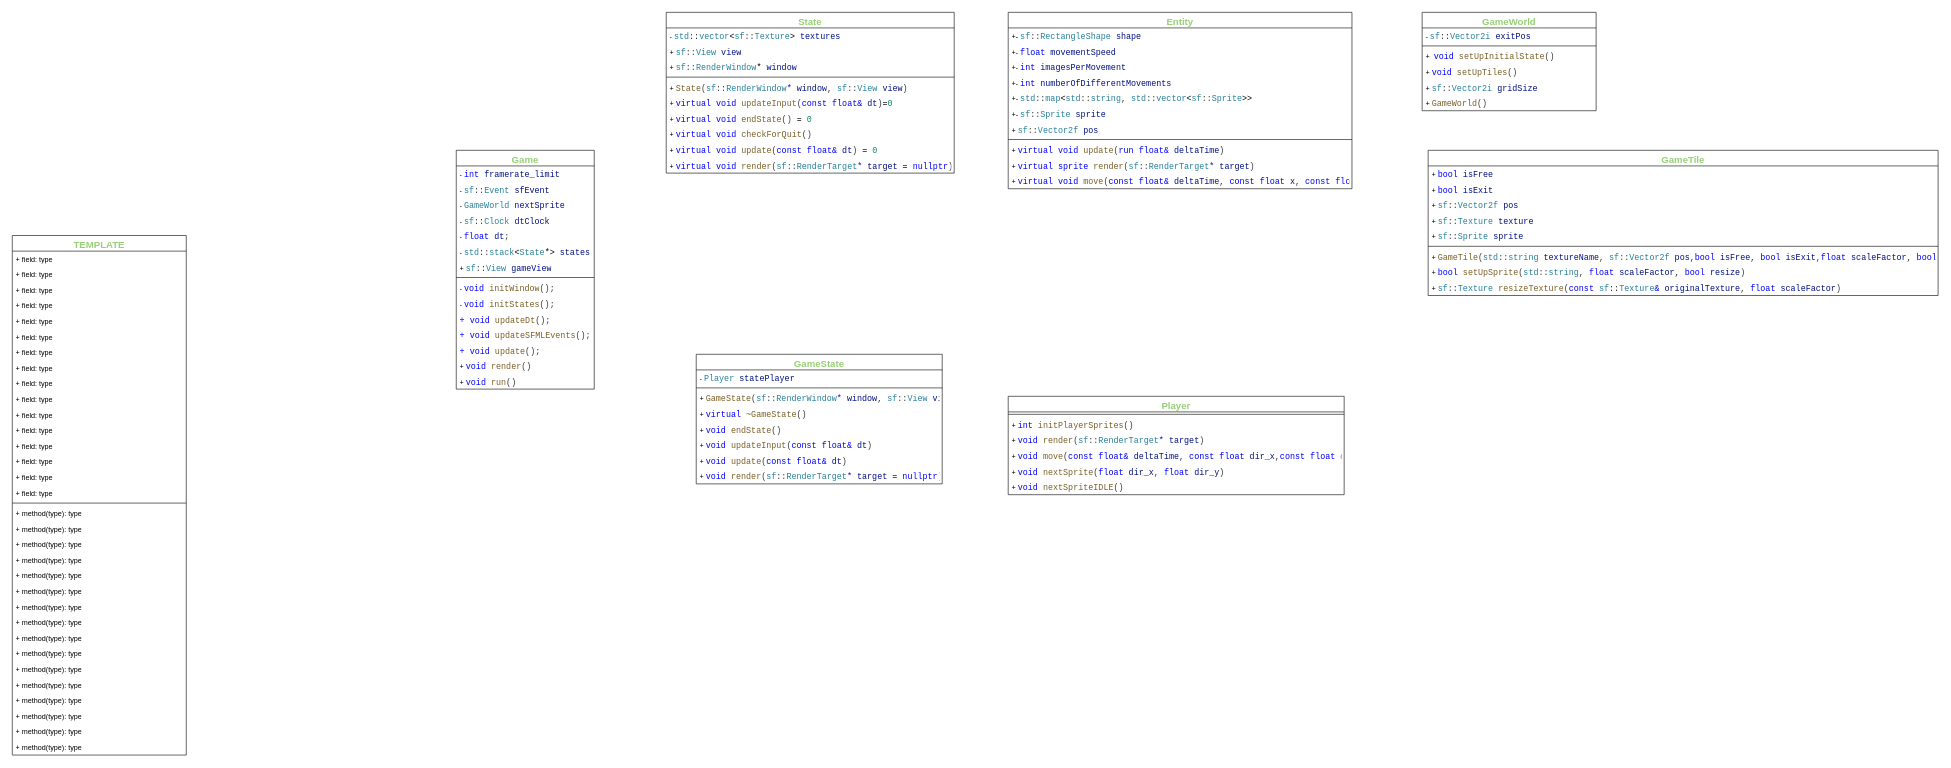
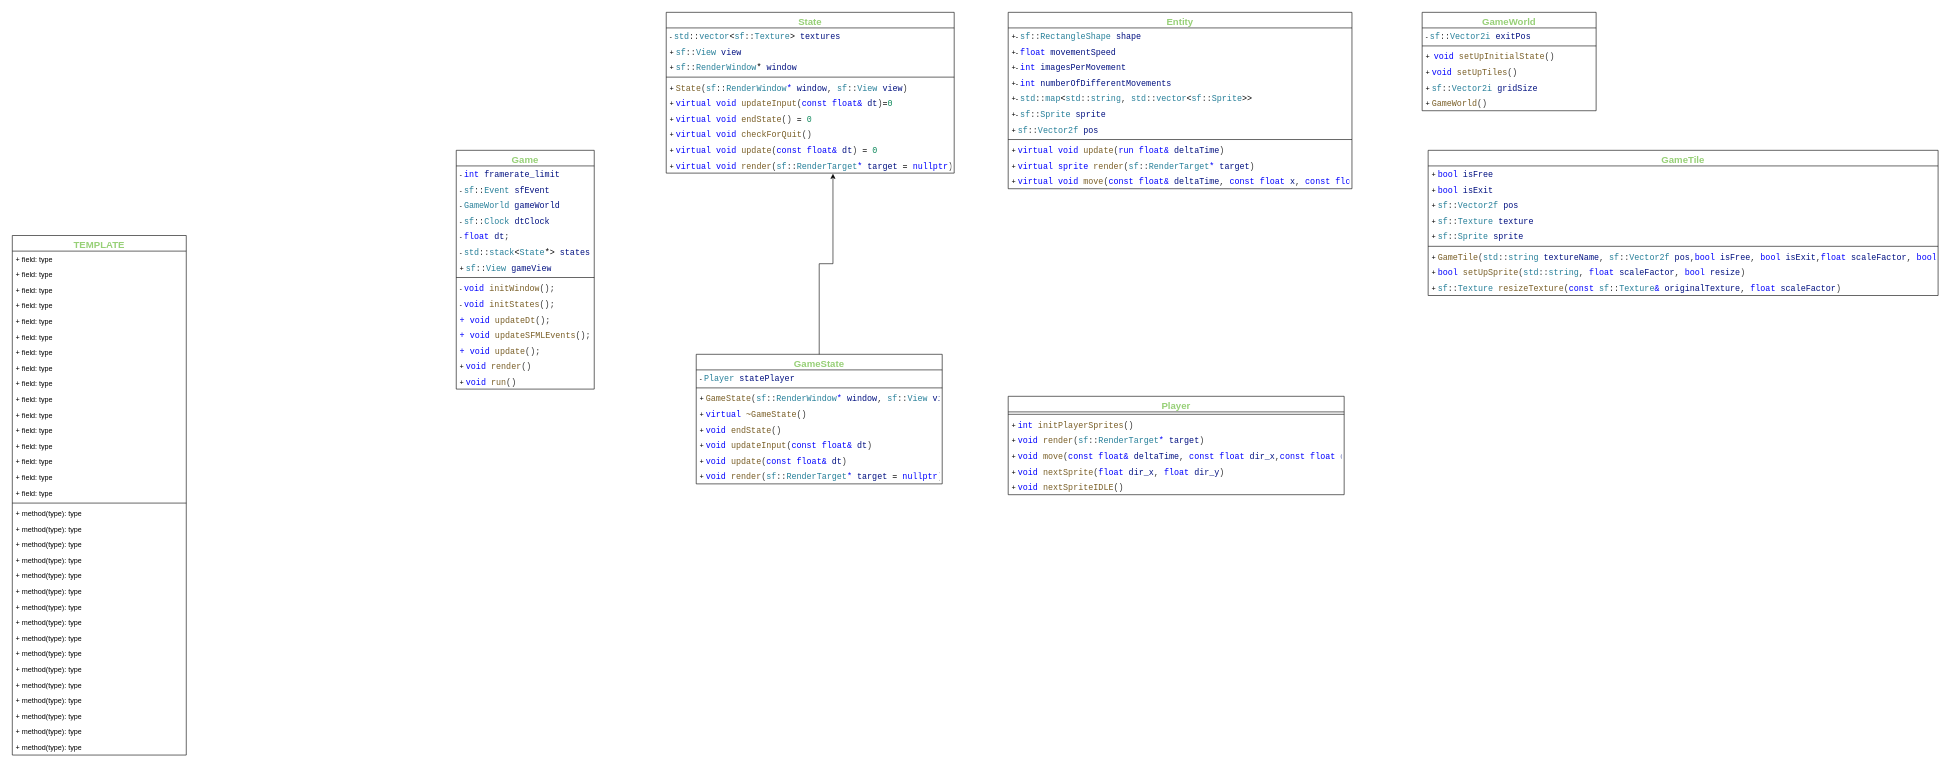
node "- GameWorld nextSprite": label "- GameWorld nextSprite" -> "- GameWorld gameWorld"
edge "GameState" -> "+ virtual void render(sf::RenderTarget* target = nullptr) = 0": added
